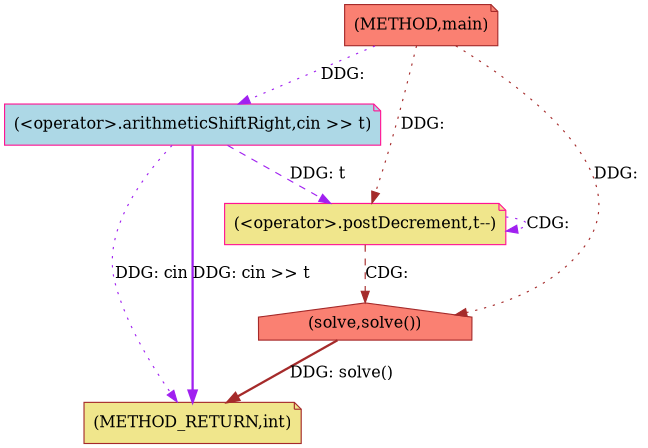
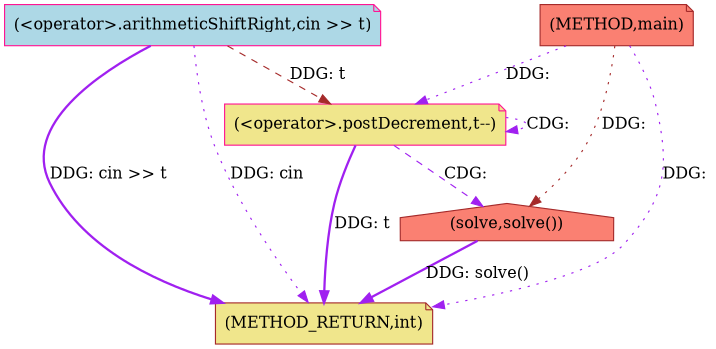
edge "(METHOD,main)" -> "(<operator>.arithmeticShiftRight,cin >> t)": now "(METHOD,main)" -> "(METHOD_RETURN,int)"
edge "(METHOD,main)" -> "(<operator>.postDecrement,t--)": color brown -> purple
edge "(<operator>.arithmeticShiftRight,cin >> t)" -> "(<operator>.postDecrement,t--)": color purple -> brown
edge "(<operator>.postDecrement,t--)" -> "(METHOD_RETURN,int)": added, label "DDG: t"
edge "(<operator>.postDecrement,t--)" -> "(solve,solve())": color brown -> purple
edge "(solve,solve())" -> "(METHOD_RETURN,int)": color brown -> purple
